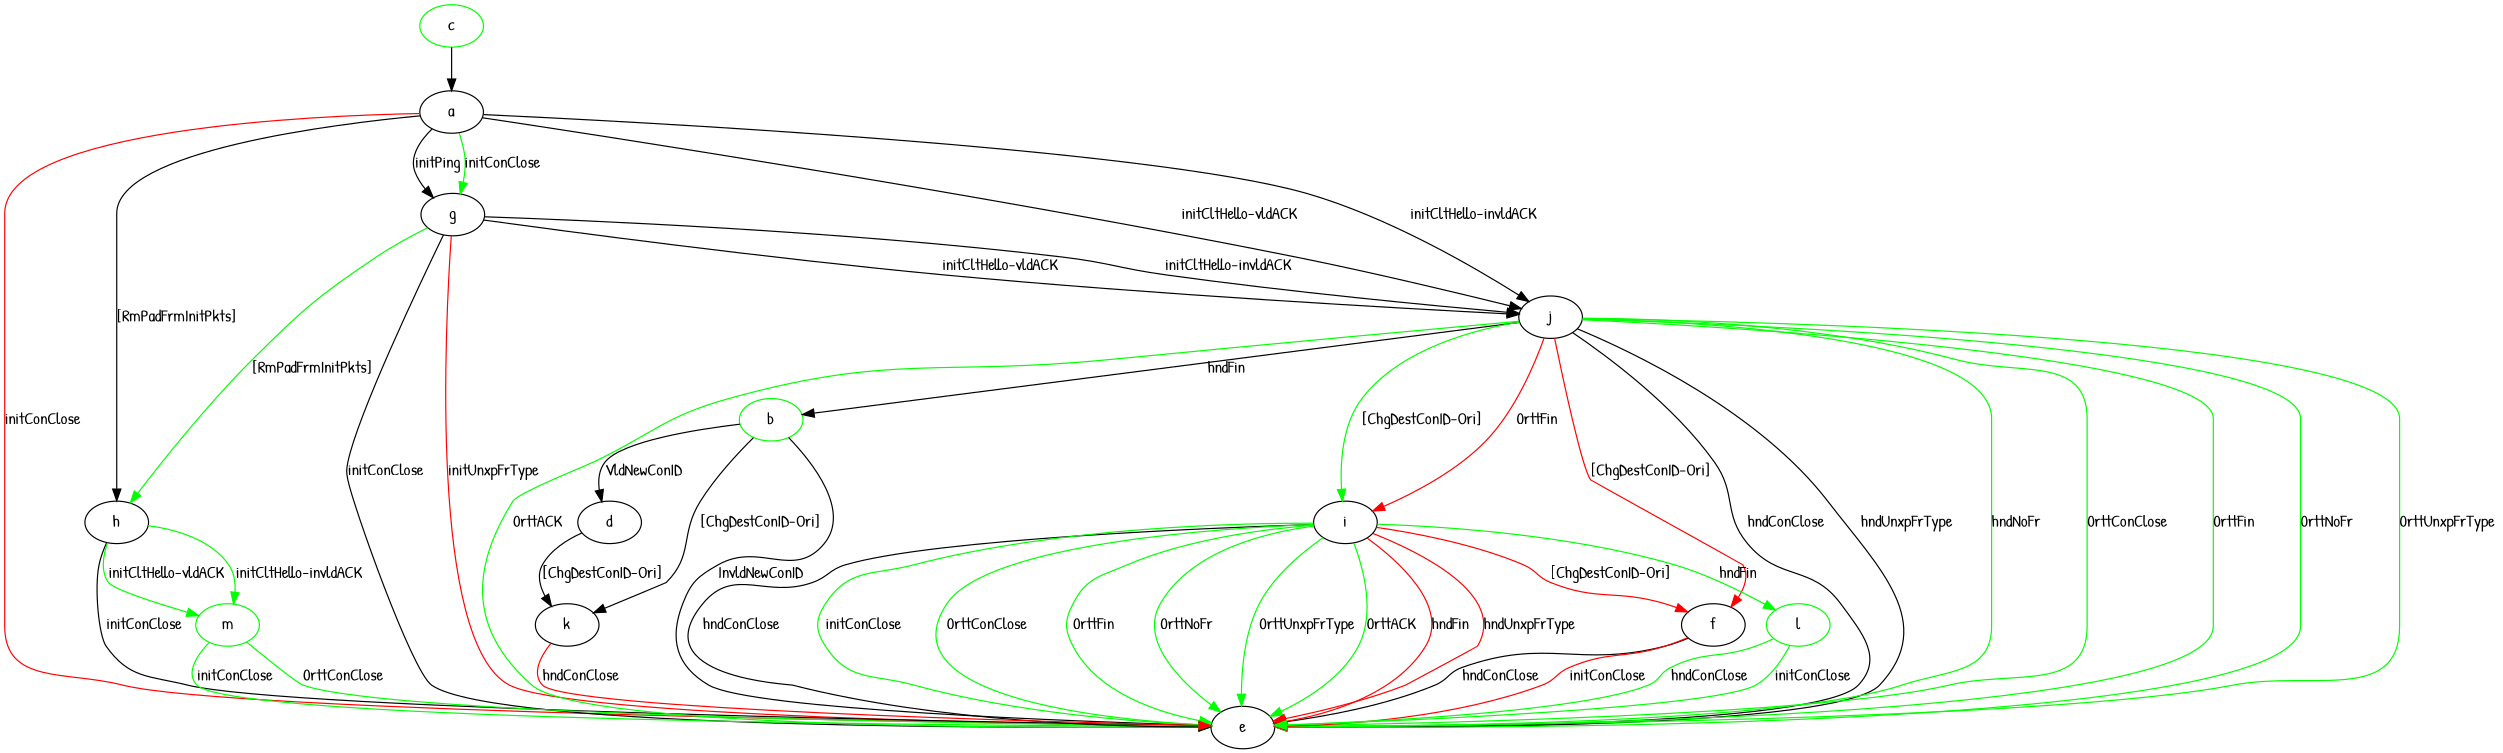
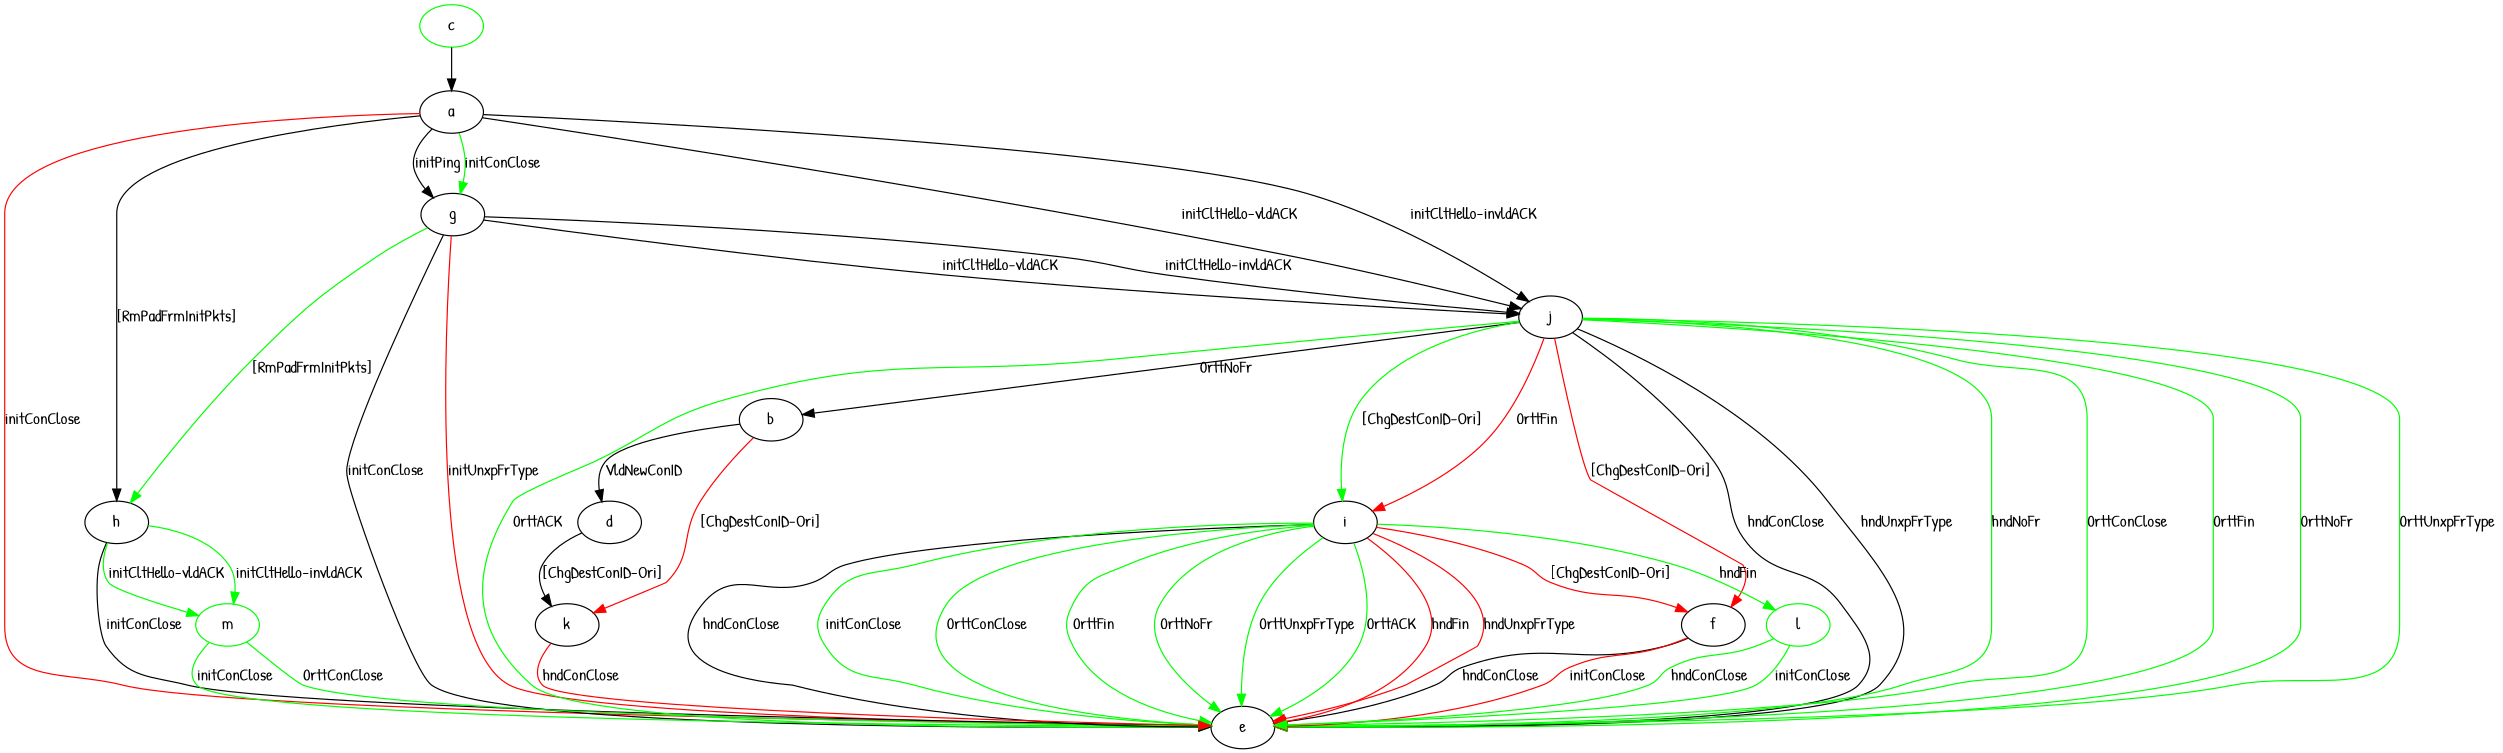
edge "j" -> "b": label "hndFin " -> "0rttNoFr "
node "b": color green -> black
edge "b" -> "k": color black -> red
edge "b" -> "e": removed, label "InvldNewConID"
